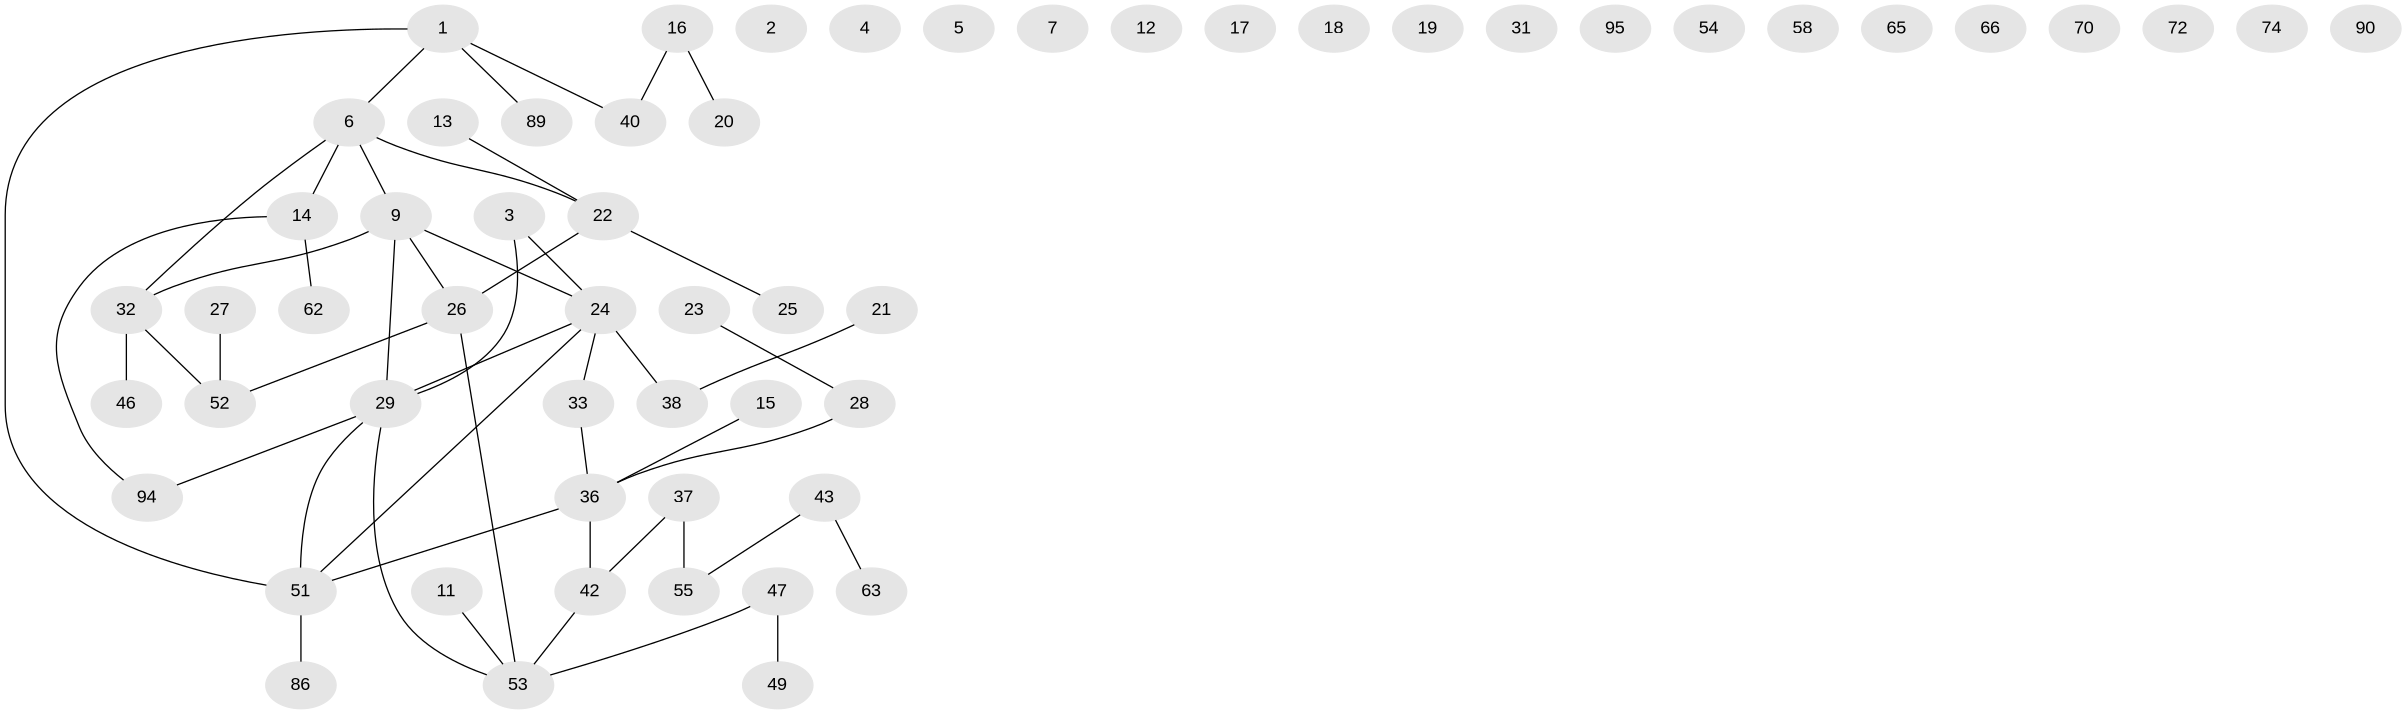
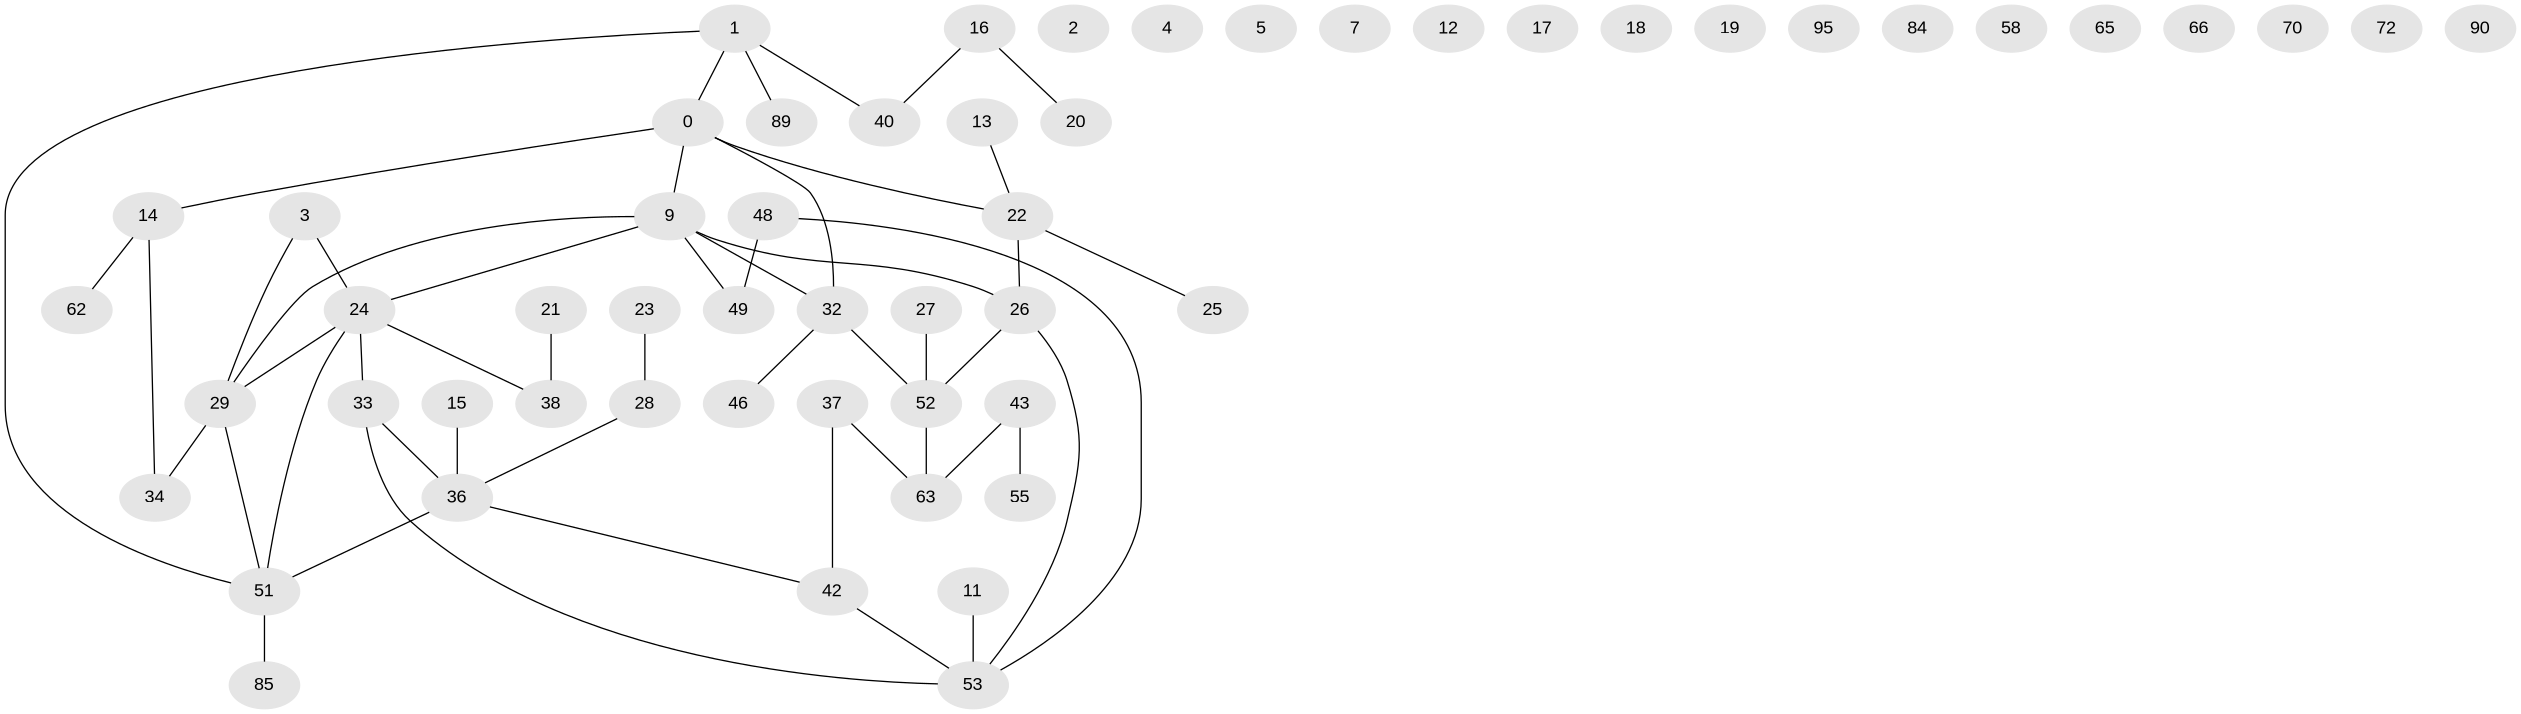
node "31": removed
node "54": label "54" -> "84"
node "74": removed
node "6": label "6" -> "0"
edge "9" -- "49": added
edge "52" -- "63": added
node "94": label "94" -> "34"
edge "37" -- "55": now "37" -- "63"
edge "29" -- "53": now "33" -- "53"
node "47": label "47" -> "48"
node "86": label "86" -> "85"
